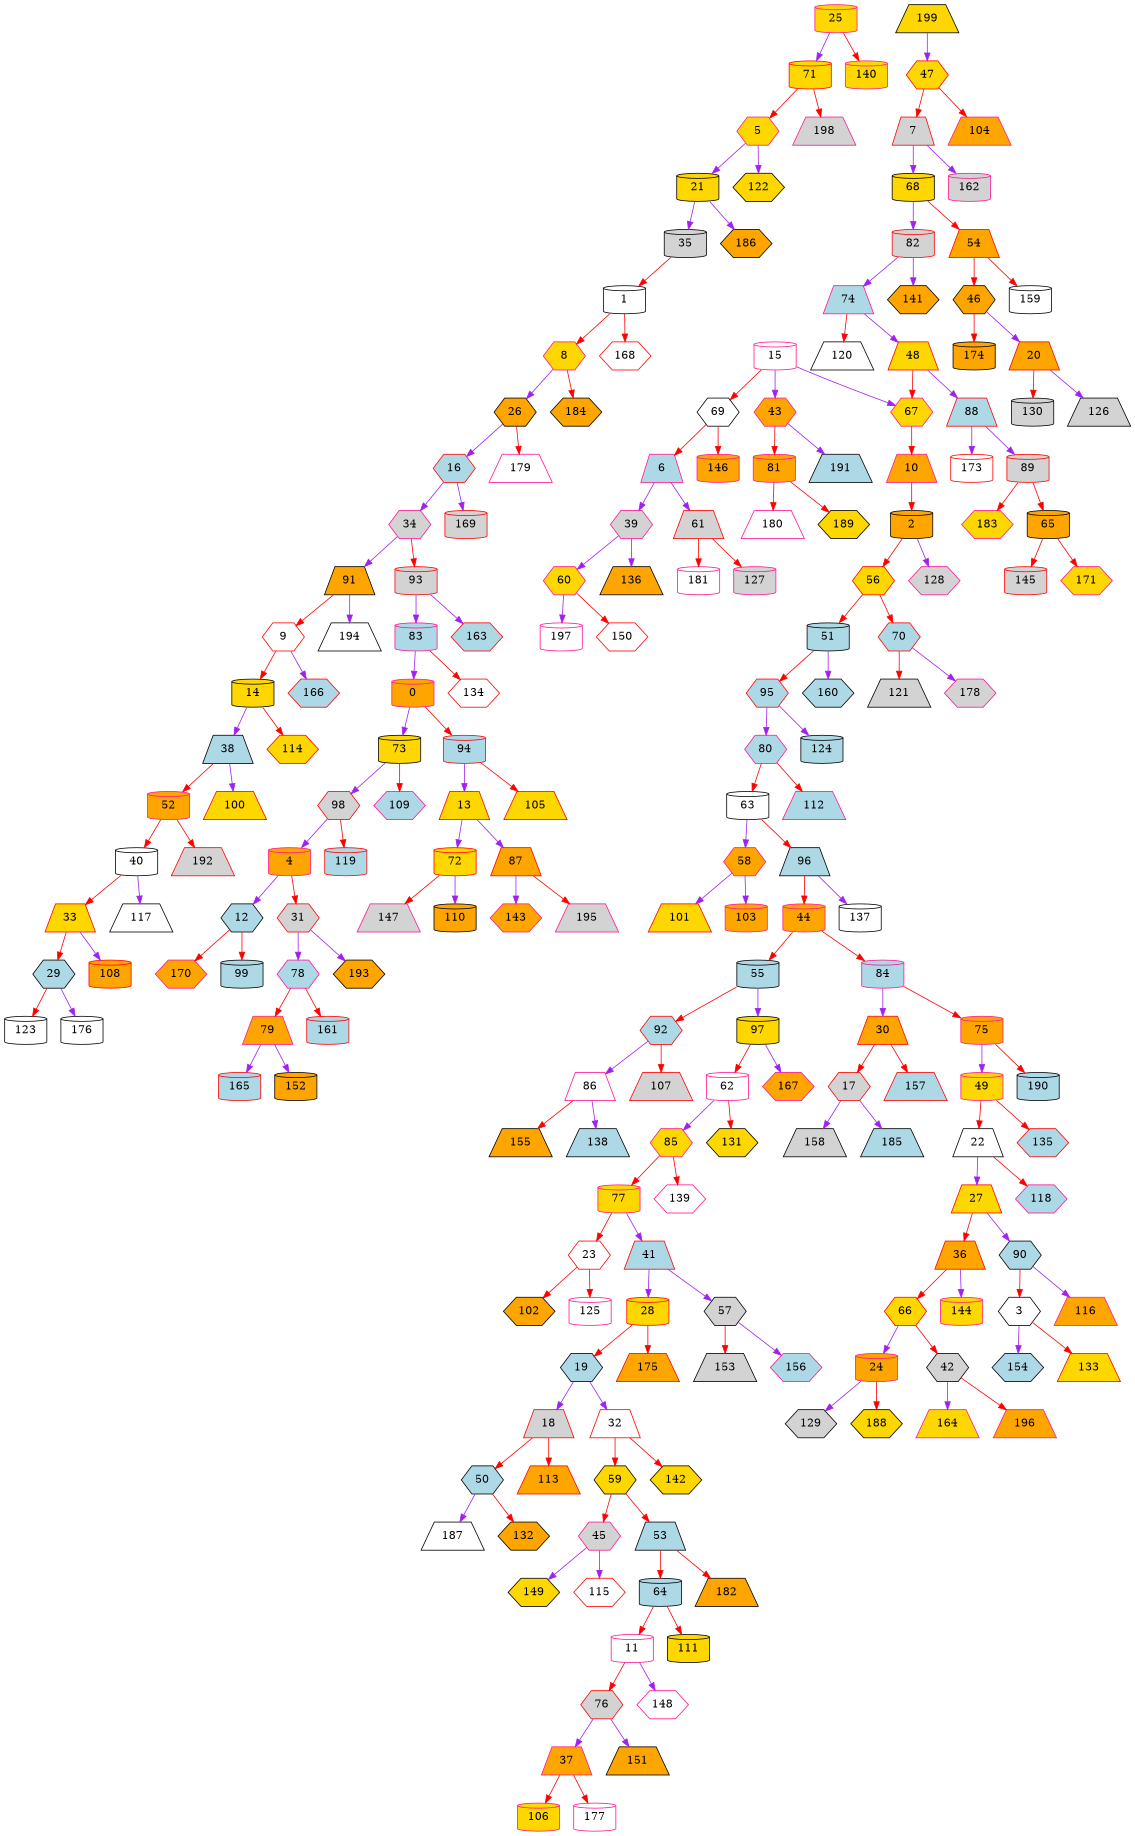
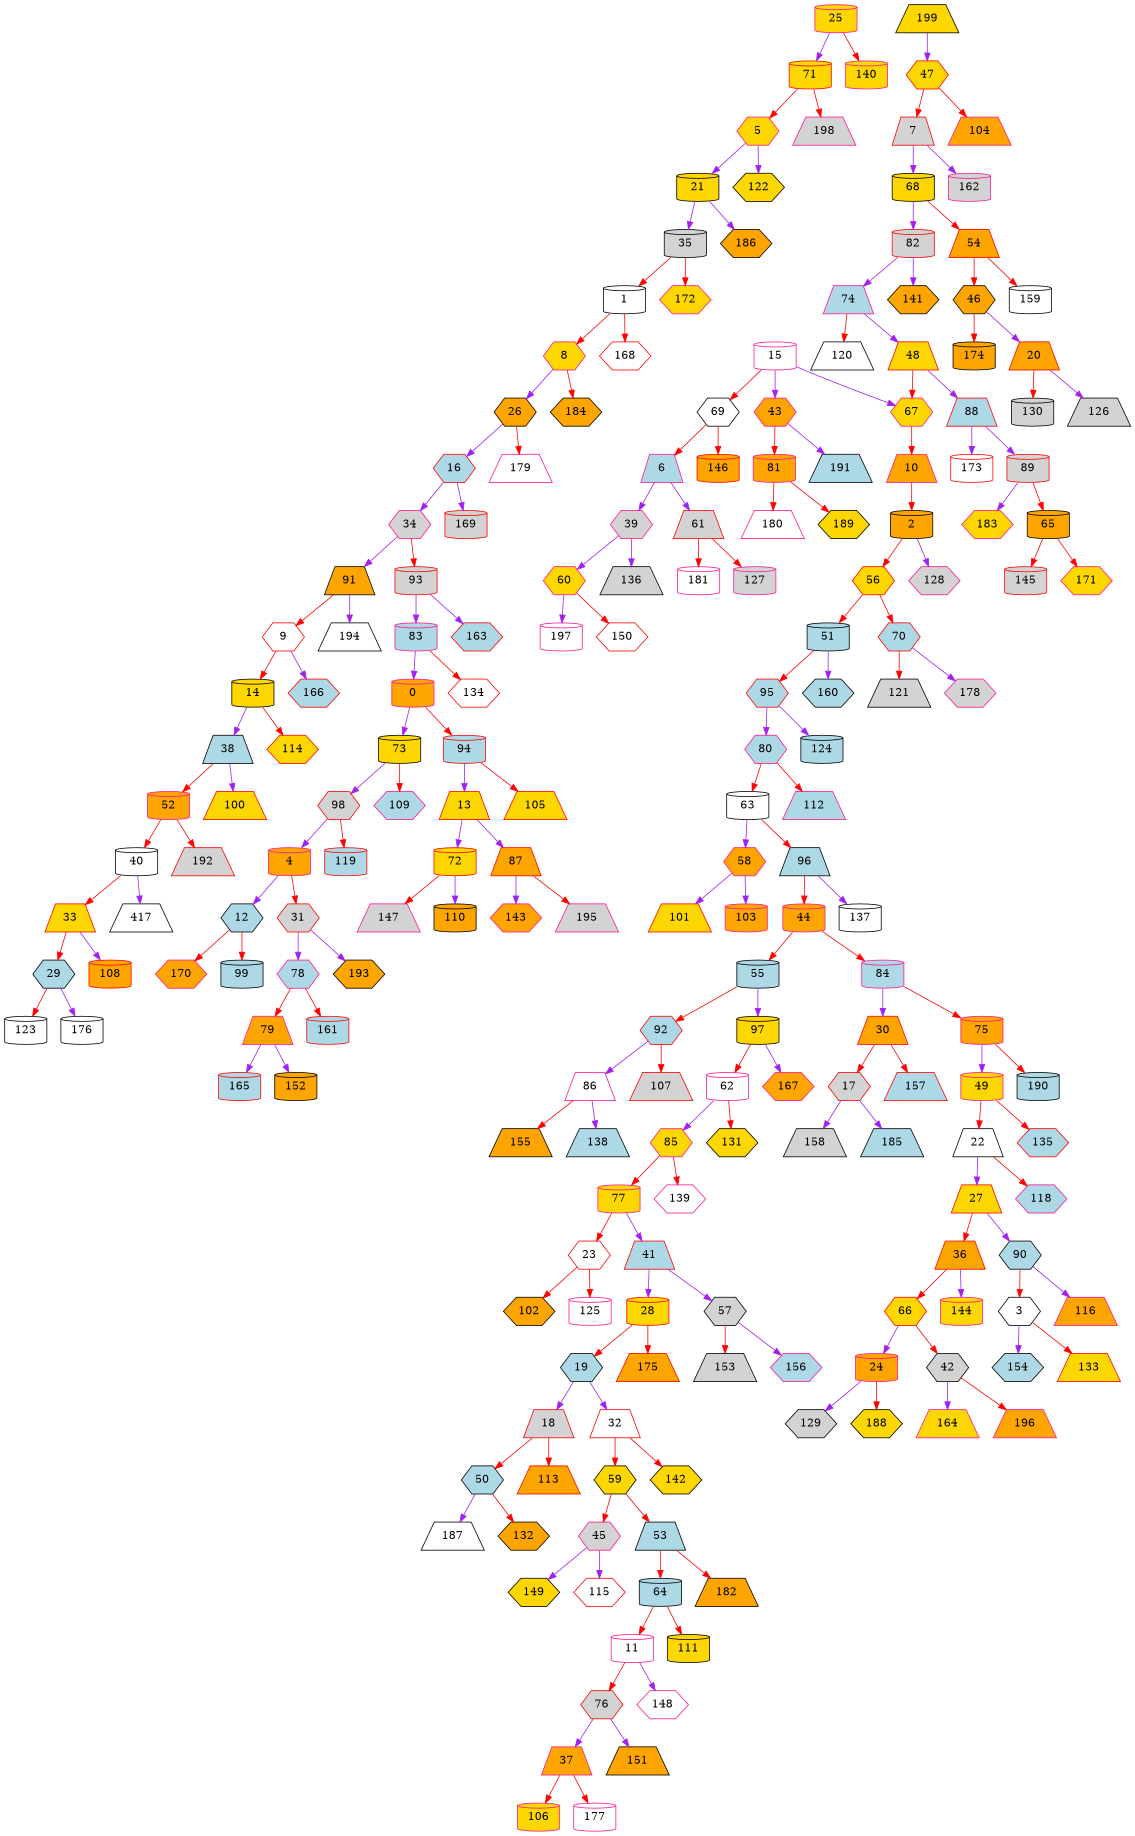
node "172": added
node "146": color deeppink -> red
edge "89" -> "183": color red -> purple
node "136": fillcolor orange -> lightgrey
node "117": label "117" -> "417"
